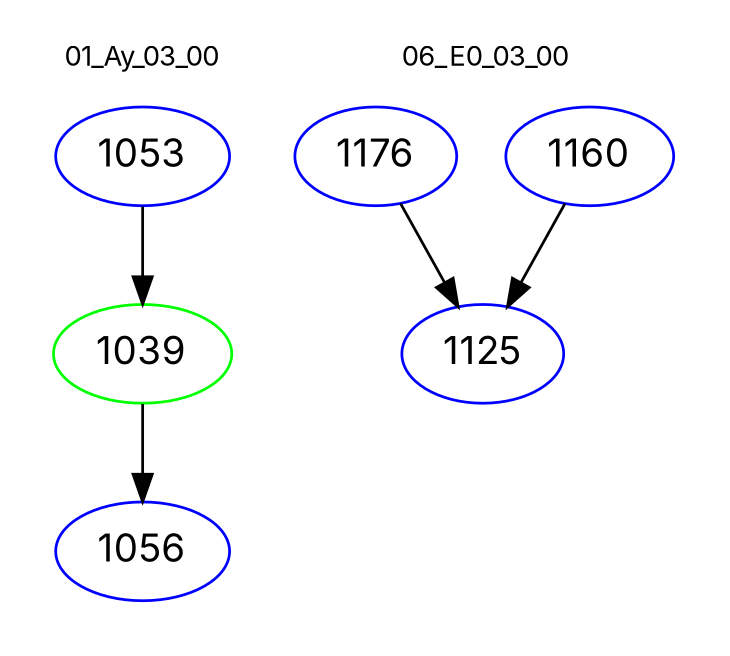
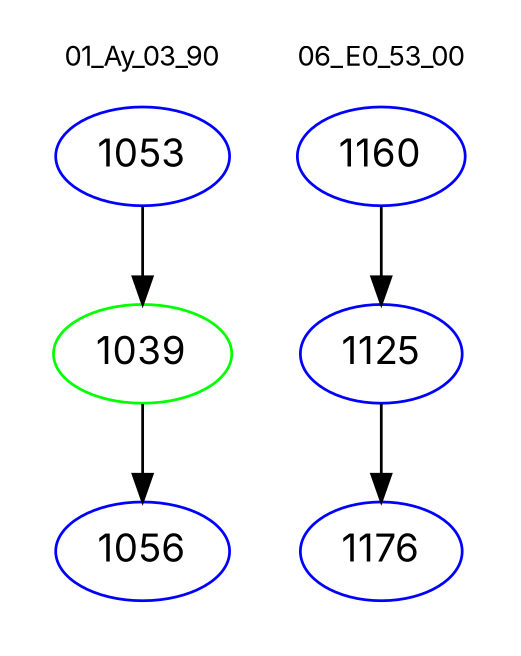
cluster "01_Ay_03_00": label "01_Ay_03_00" -> "01_Ay_03_90"
cluster "06_E0_03_00": label "06_E0_03_00" -> "06_E0_53_00"
edge "1176" -> "1125": reversed
